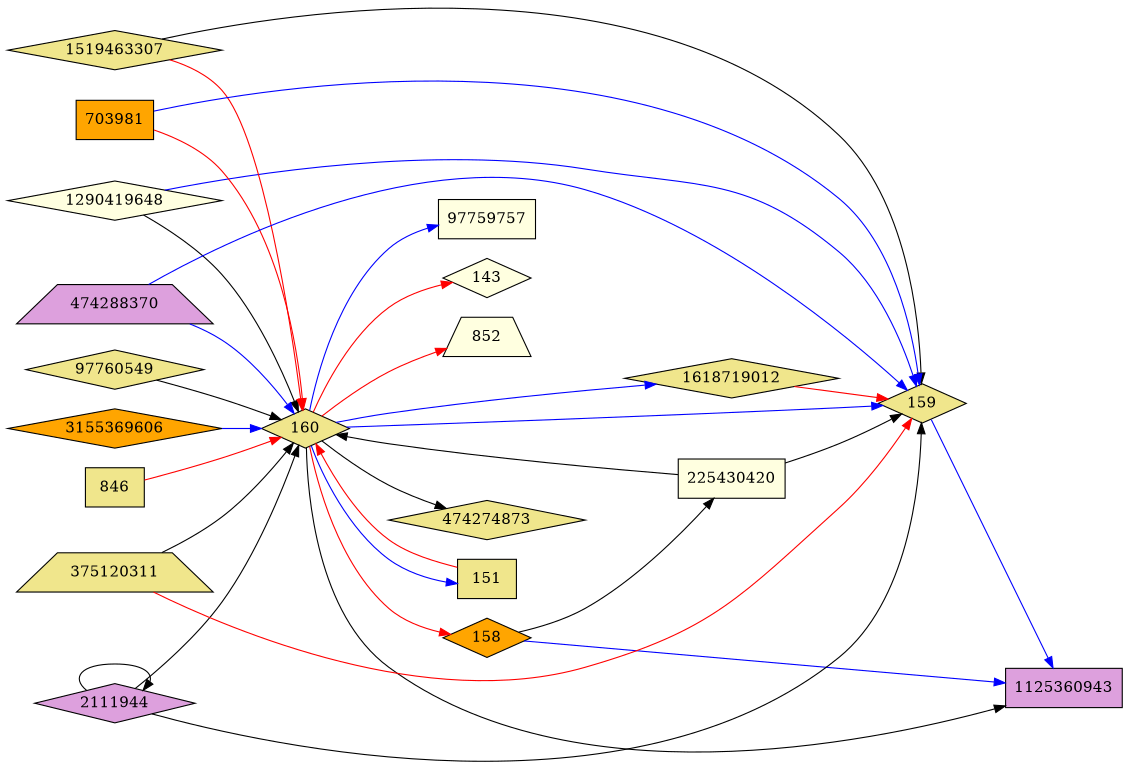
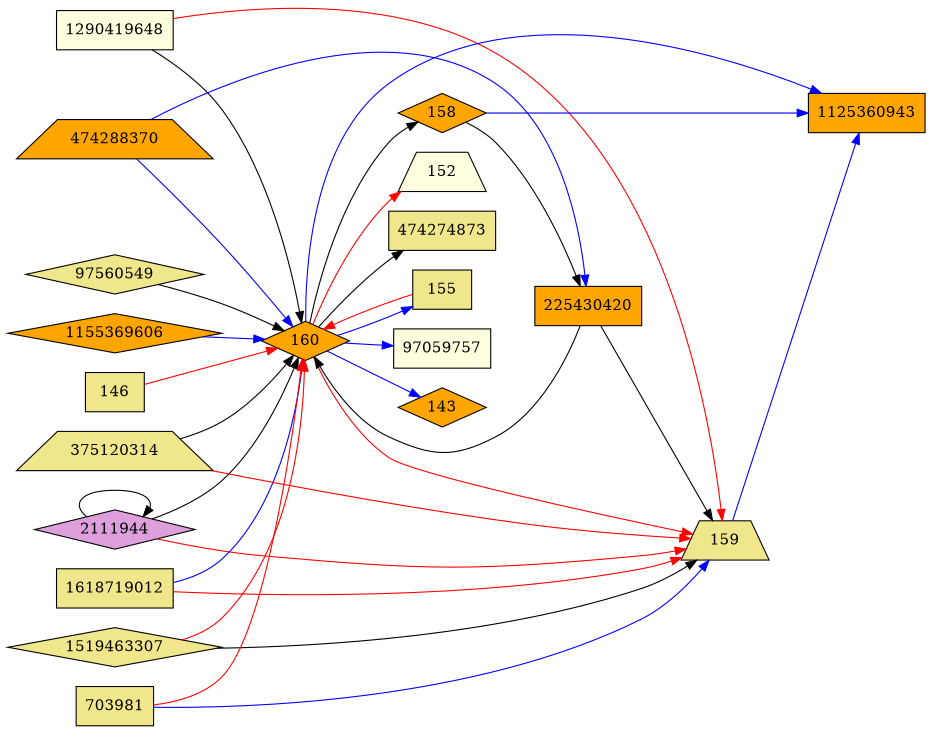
node "703981": fillcolor orange -> khaki
edge "1290419648" -> "159": color blue -> red
edge "474288370" -> "159": now "474288370" -> "225430420"
node "1290419648": shape diamond -> box
node "97759757": label "97759757" -> "97059757"
node "143": fillcolor lightyellow -> orange
node "474288370": fillcolor plum -> orange
edge "160" -> "143": color red -> blue
node "852": label "852" -> "152"
node "97760549": label "97760549" -> "97560549"
node "1618719012": shape diamond -> box
edge "160" -> "1618719012": reversed
node "159": shape diamond -> trapezium
edge "160" -> "159": color blue -> red
node "3155369606": label "3155369606" -> "1155369606"
node "160": fillcolor khaki -> orange
node "225430420": fillcolor lightyellow -> orange
node "846": label "846" -> "146"
node "474274873": shape diamond -> box
edge "160" -> "158": color red -> black
node "375120311": label "375120311" -> "375120314"
node "151": label "151" -> "155"
node "1125360943": fillcolor plum -> orange
edge "160" -> "1125360943": color black -> blue
edge "2111944" -> "159": color black -> red
